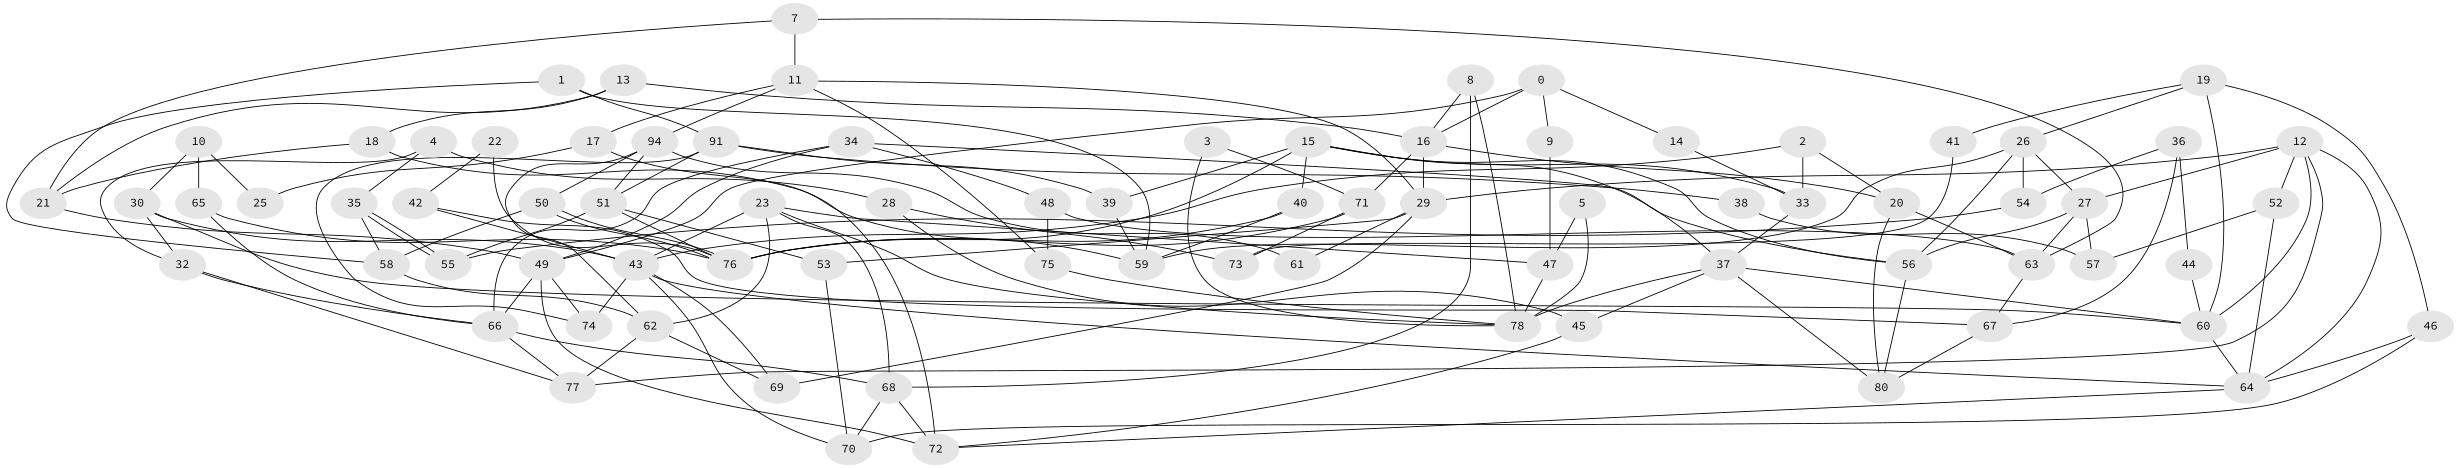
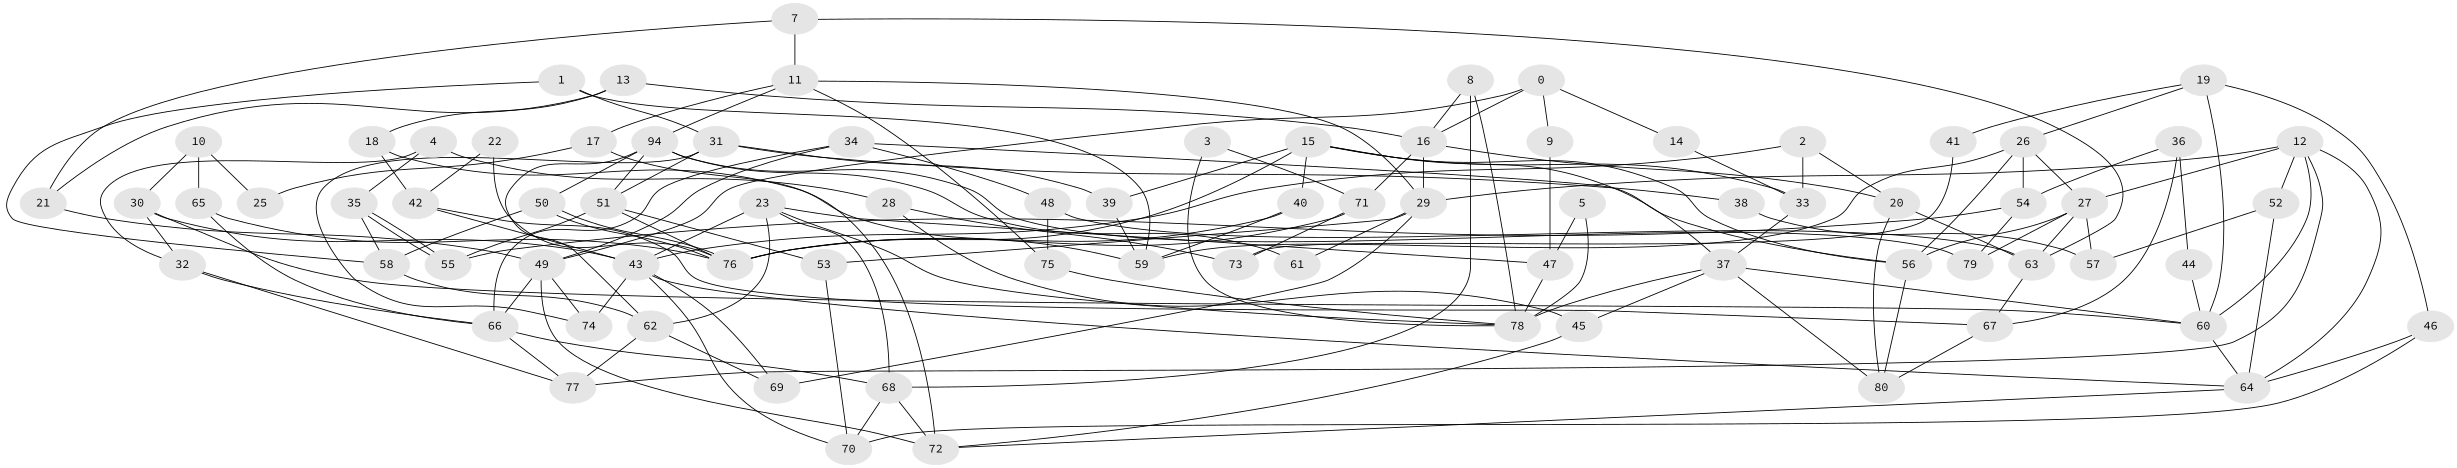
node "91": label "91" -> "31"
edge "18" -- "21": now "18" -- "42"
node "79": added
